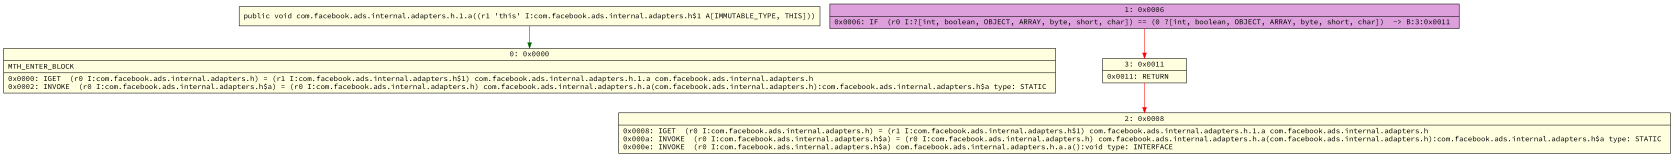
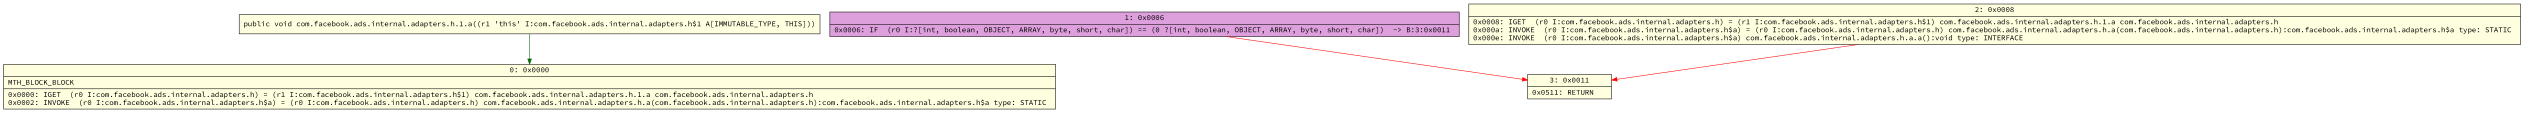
node "0: 0x0000": text "MTH_ENTER_BLOCK" -> "MTH_BLOCK_BLOCK"
node "3: 0x0011": text "0x0011: RETURN" -> "0x0511: RETURN"
edge "3: 0x0011" -> "2: 0x0008": reversed
